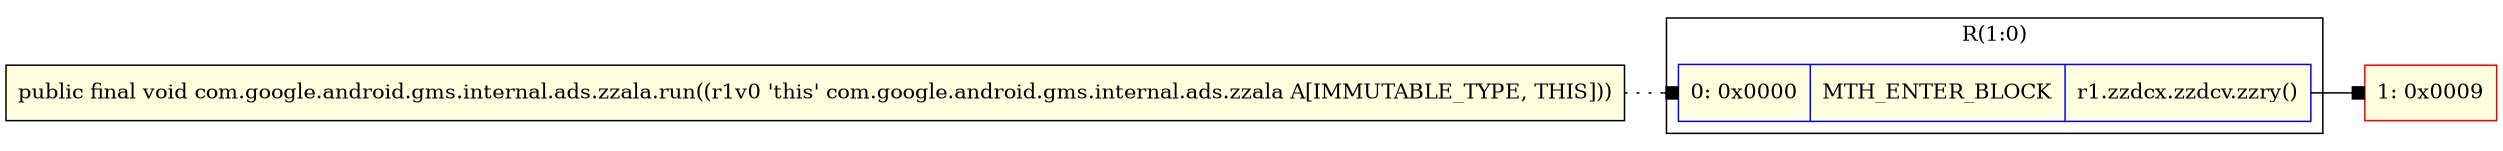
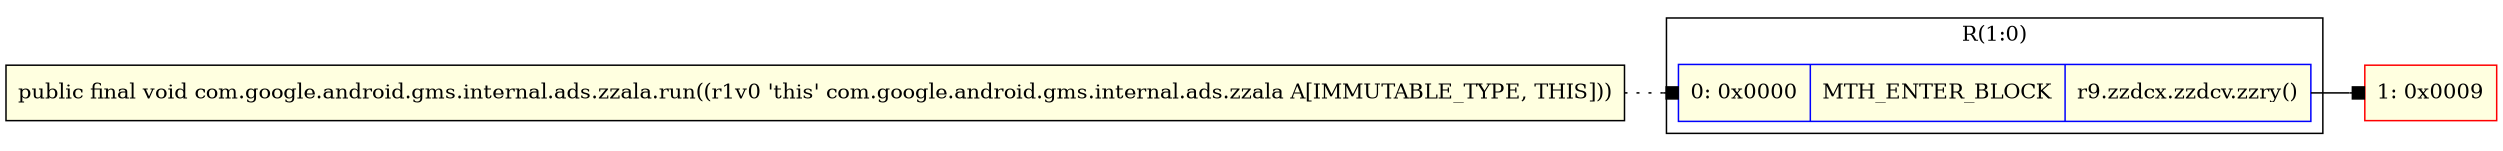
node "0: 0x0000": text "r1.zzdcx.zzdcv.zzry()" -> "r9.zzdcx.zzdcv.zzry()"
